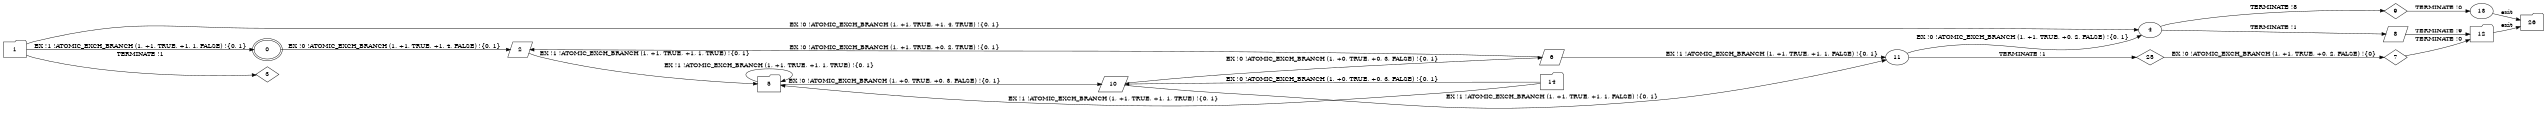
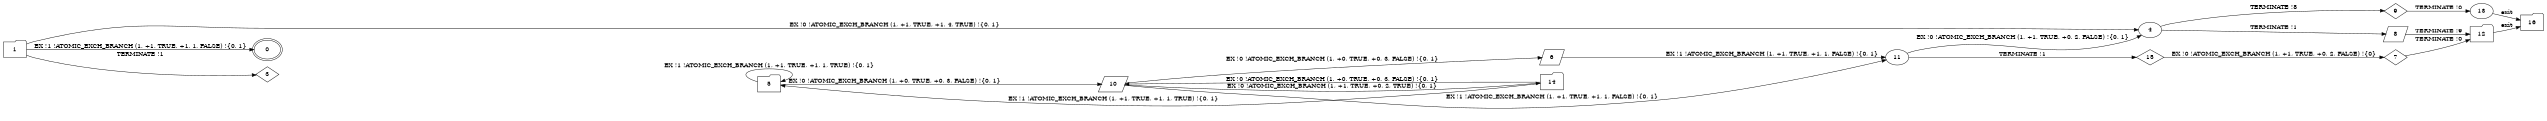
node "26": label "26" -> "16"
node "2": removed
node "25": label "25" -> "15"
edge "10" -> "14": added, label "EX !0 !ATOMIC_EXCH_BRANCH (1, +1, TRUE, +0, 2, TRUE) !{0, 1}"
